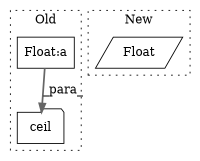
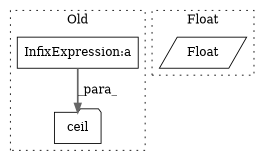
cluster "New": label "New" -> "Float"
node "Float:a": label "Float:a" -> "InfixExpression:a"
